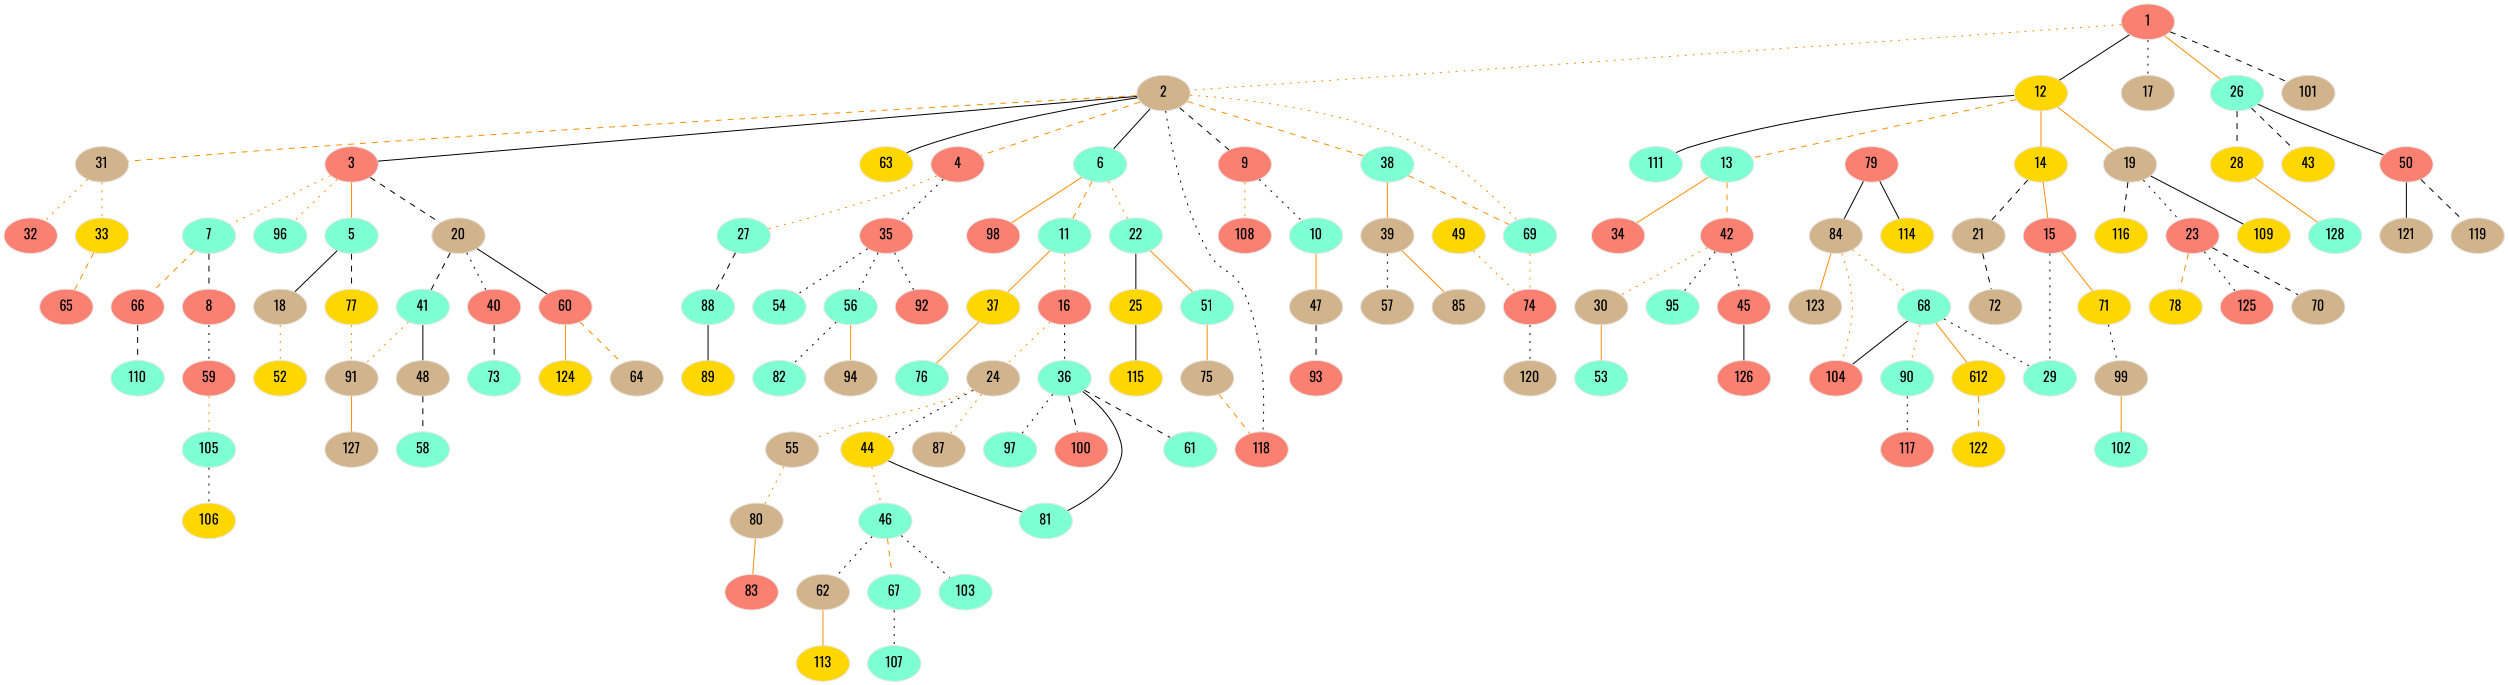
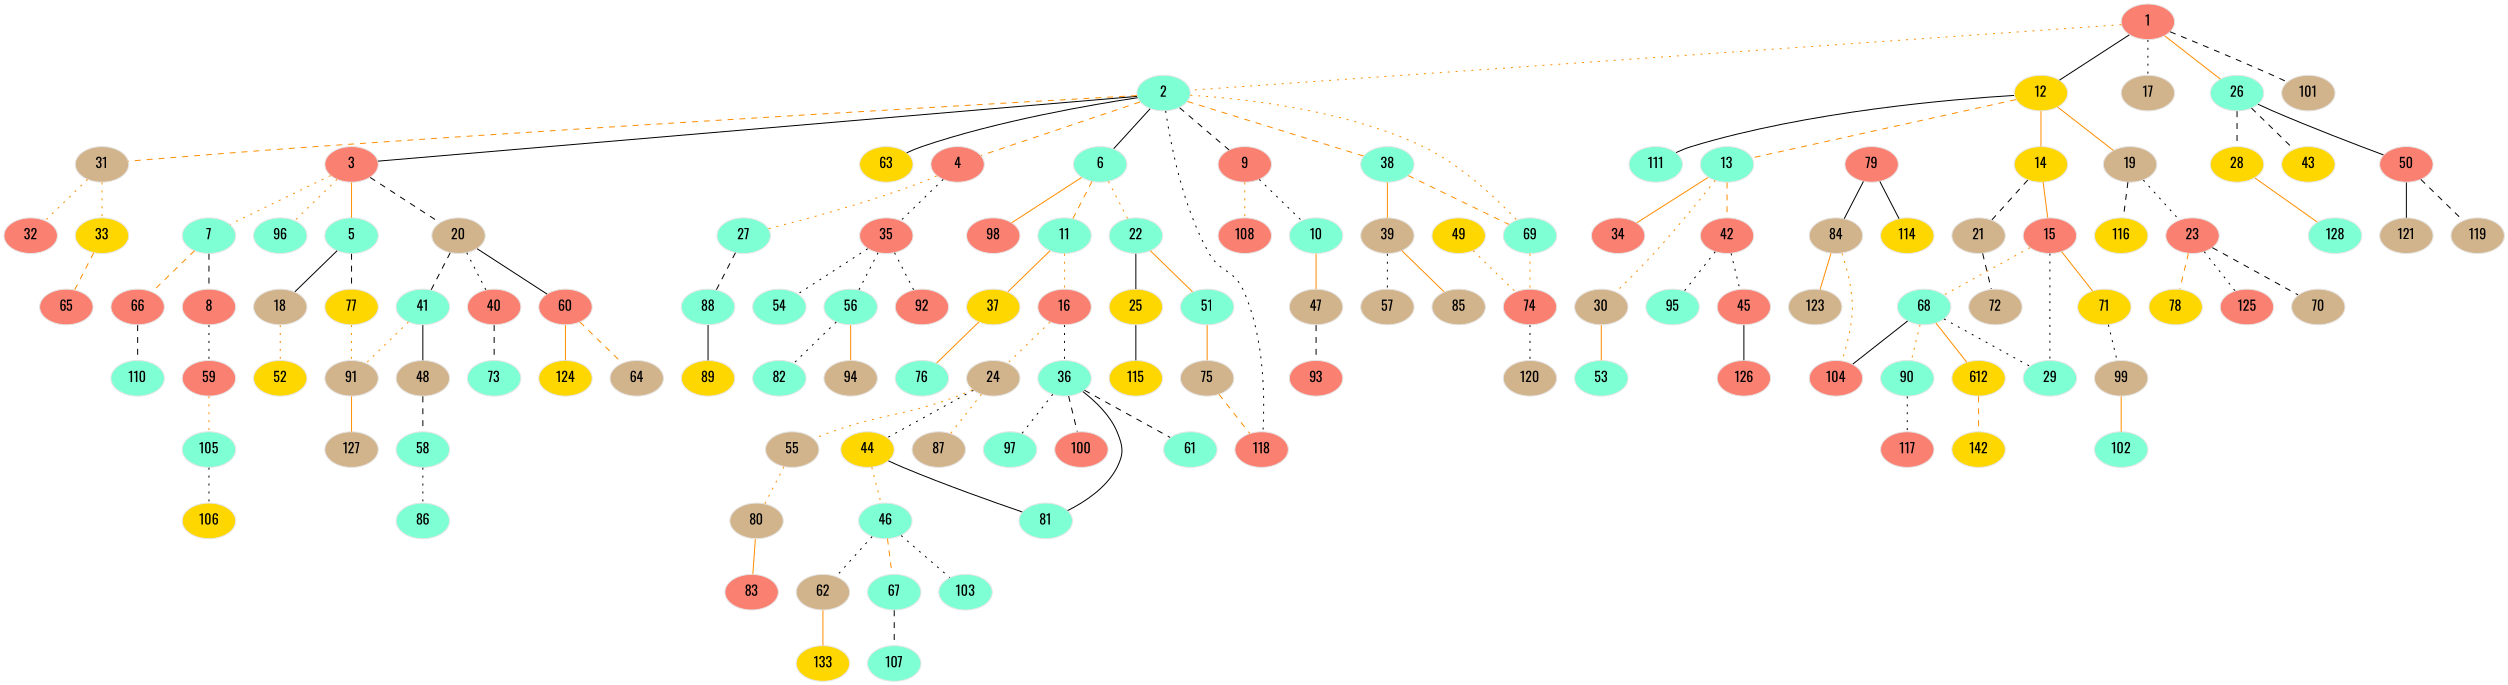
node "2": fillcolor tan -> aquamarine
node "109": removed
edge "42" -- "30": now "13" -- "30"
edge "84" -- "68": now "15" -- "68"
node "122": label "122" -> "142"
node "86": added
edge "67" -- "107": style dotted -> dashed
node "113": label "113" -> "133"
